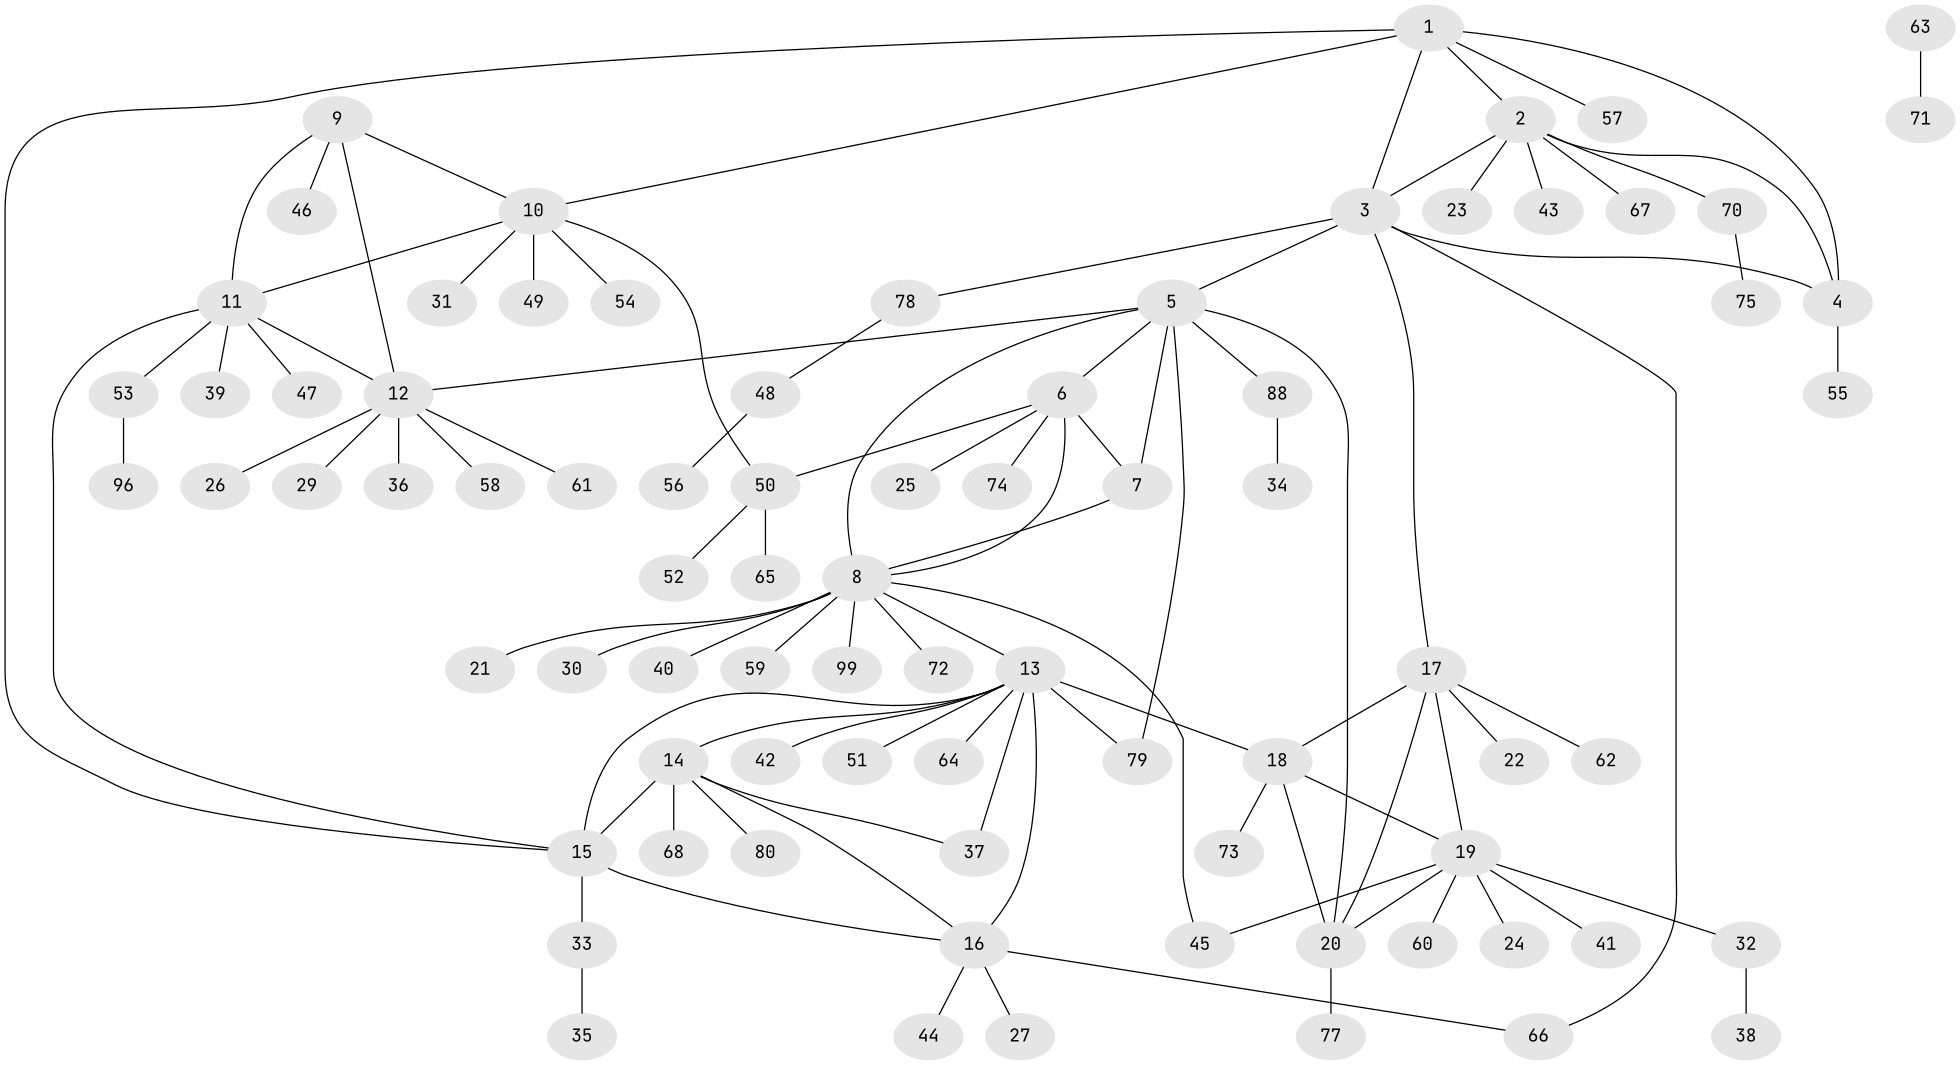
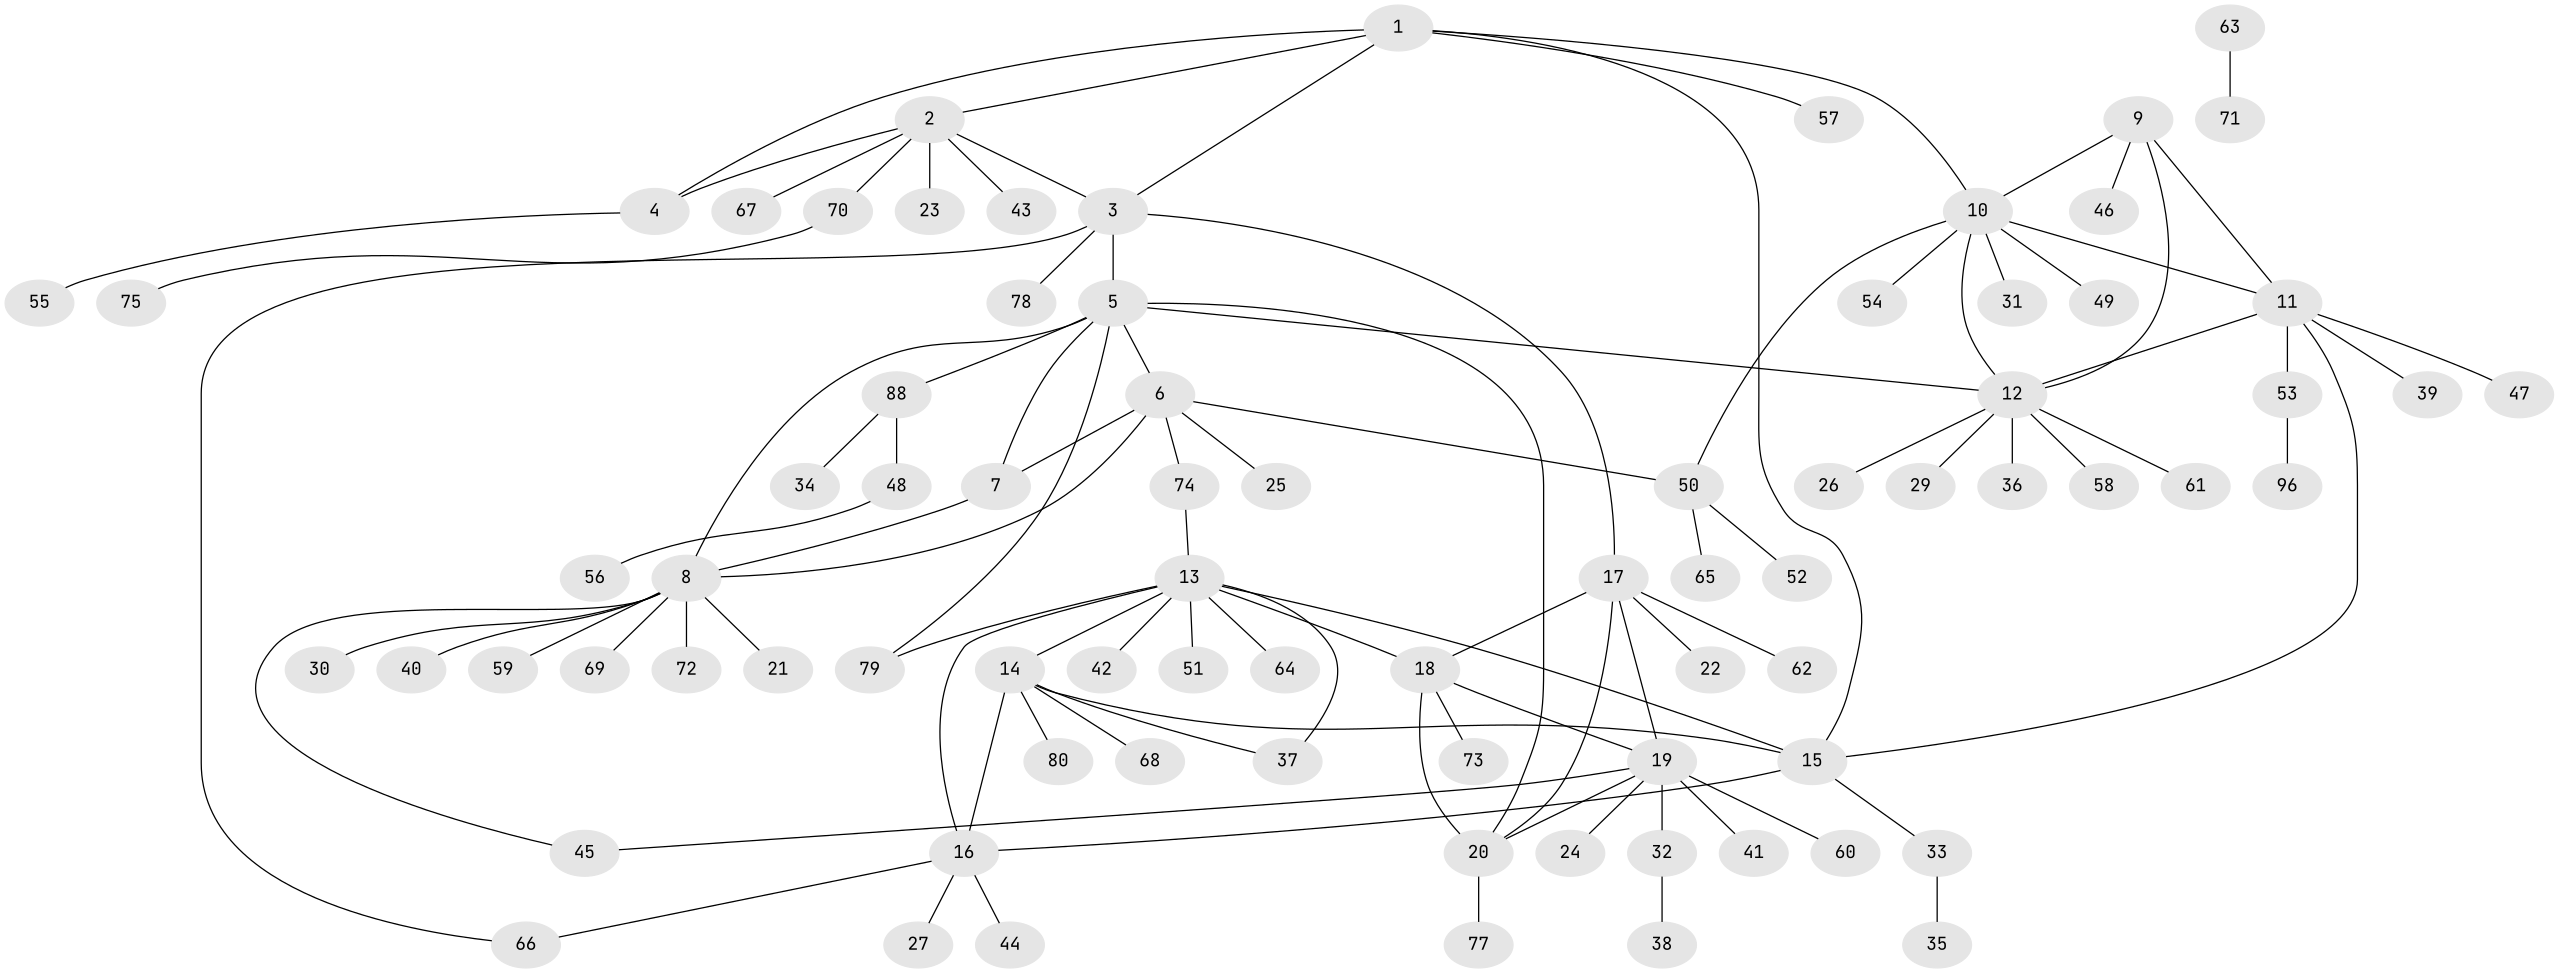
edge "3" -- "4": removed
edge "10" -- "12": added
edge "78" -- "48": now "88" -- "48"
edge "8" -- "13": now "74" -- "13"
node "99": label "99" -> "69"
